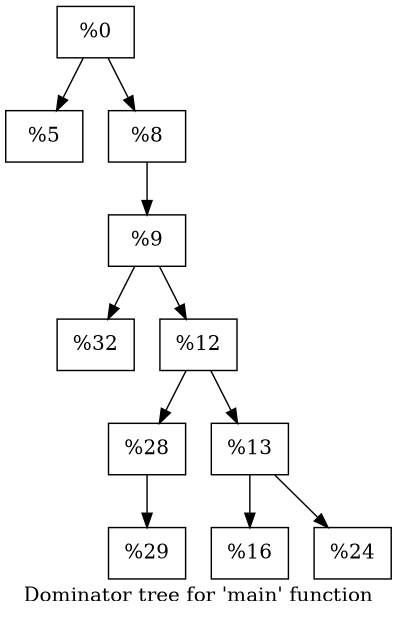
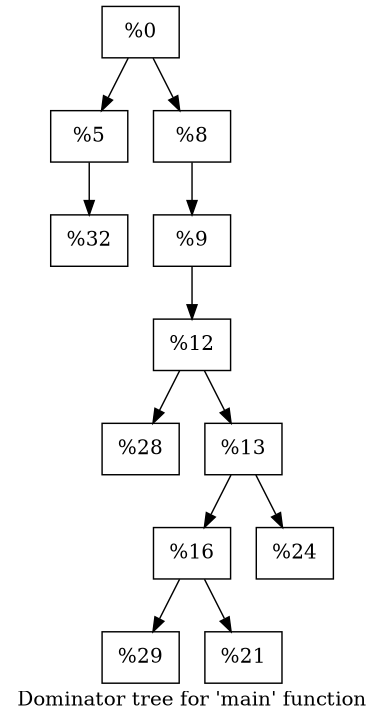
edge "%9" -> "%32": now "%5" -> "%32"
edge "%28" -> "%29": now "%16" -> "%29"
node "%21": added
